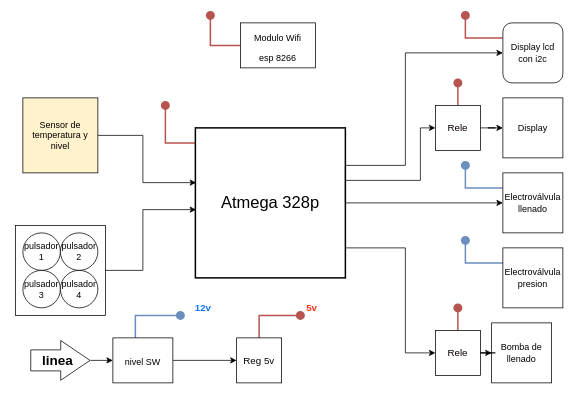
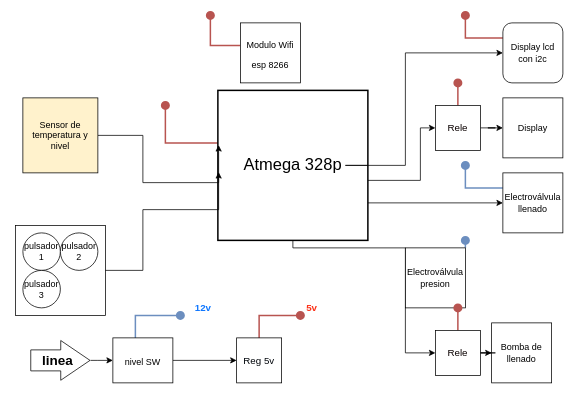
node "Modulo Wifi esp 8266": size 75x45 -> 60x60
node "Atmega 328p": moved (270, 203) -> (293, 165)
node "Electroválvula presion": moved (533, 278) -> (435, 278)
node "pulsador 4": removed
